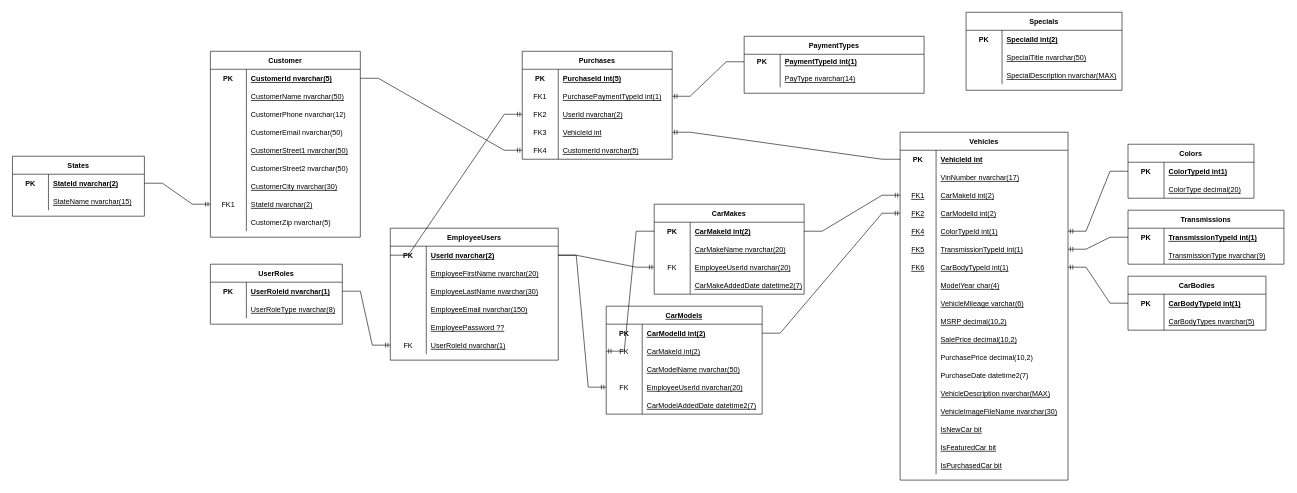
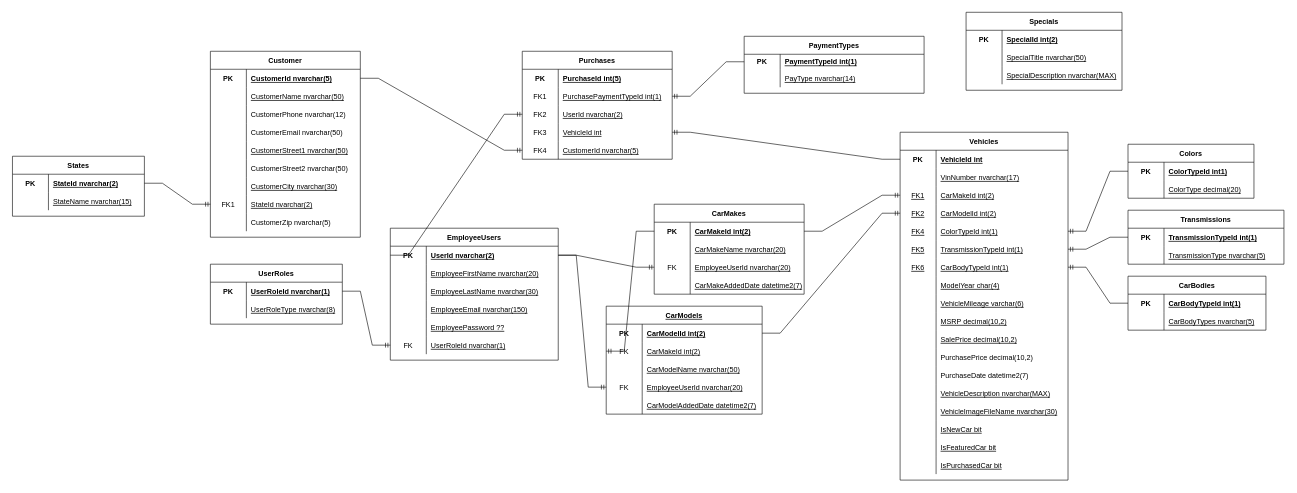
node "TransmissionType nvarchar(9)": label "TransmissionType nvarchar(9)" -> "TransmissionType nvarchar(5)"
